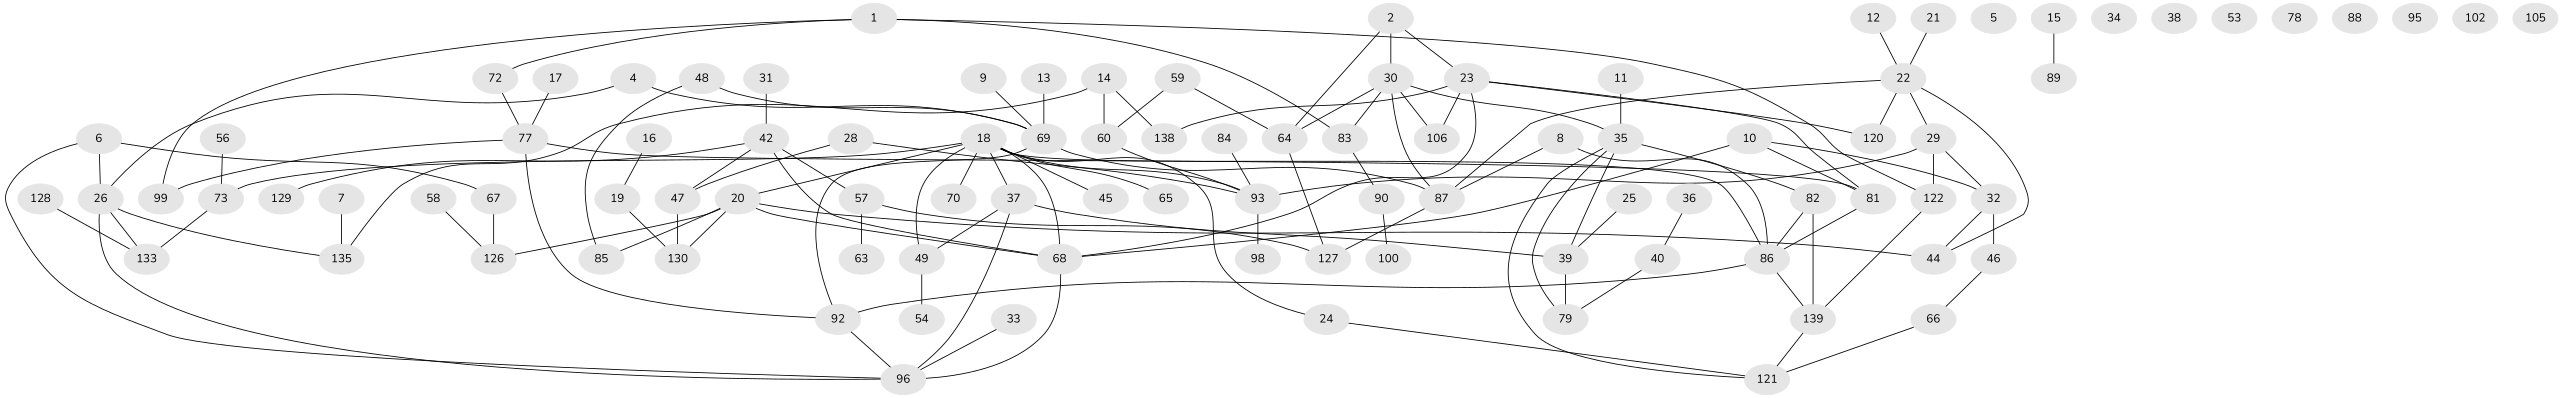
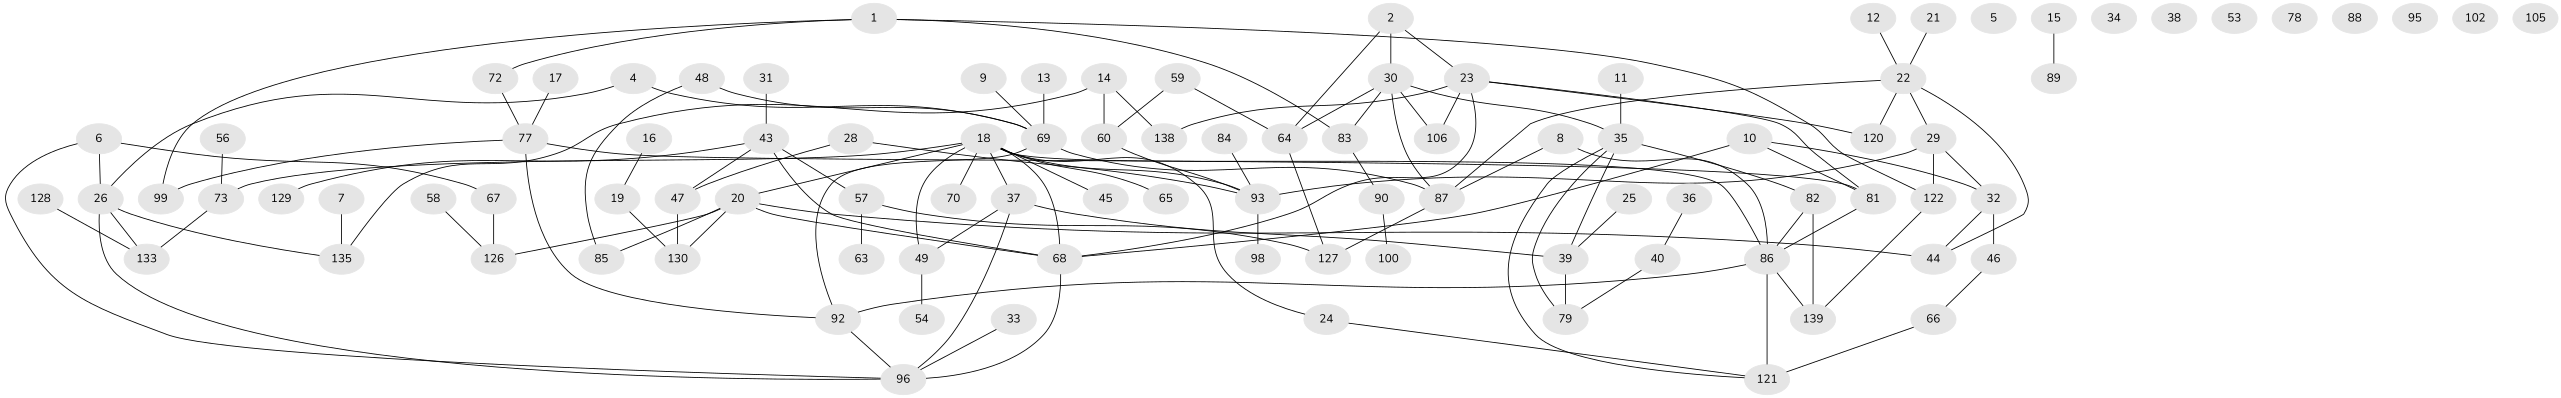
node "42": label "42" -> "43"
edge "139" -- "121": now "86" -- "121"
